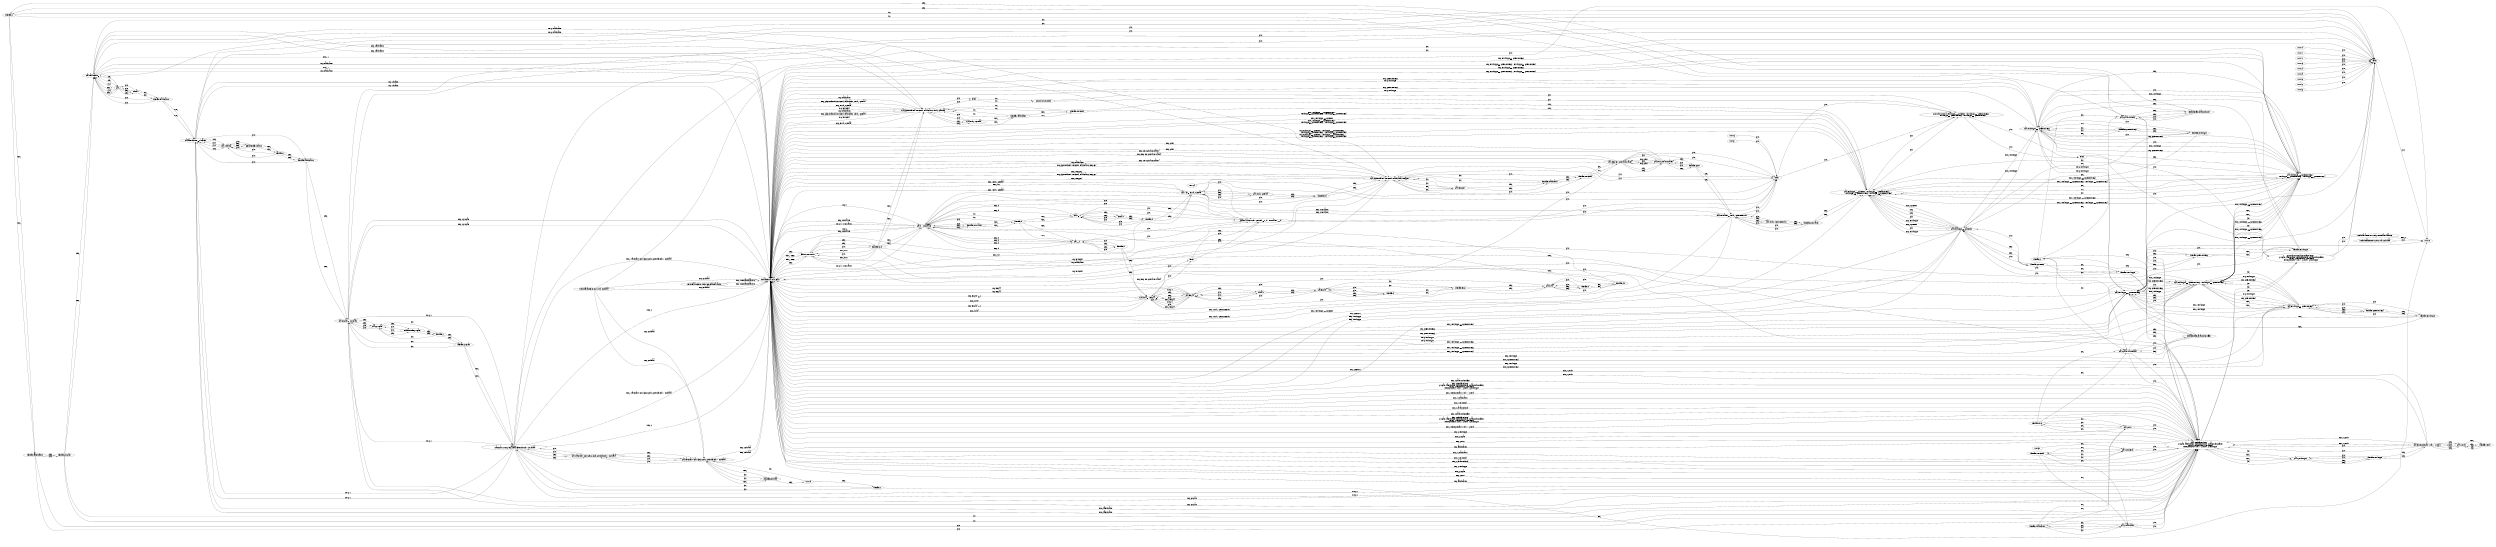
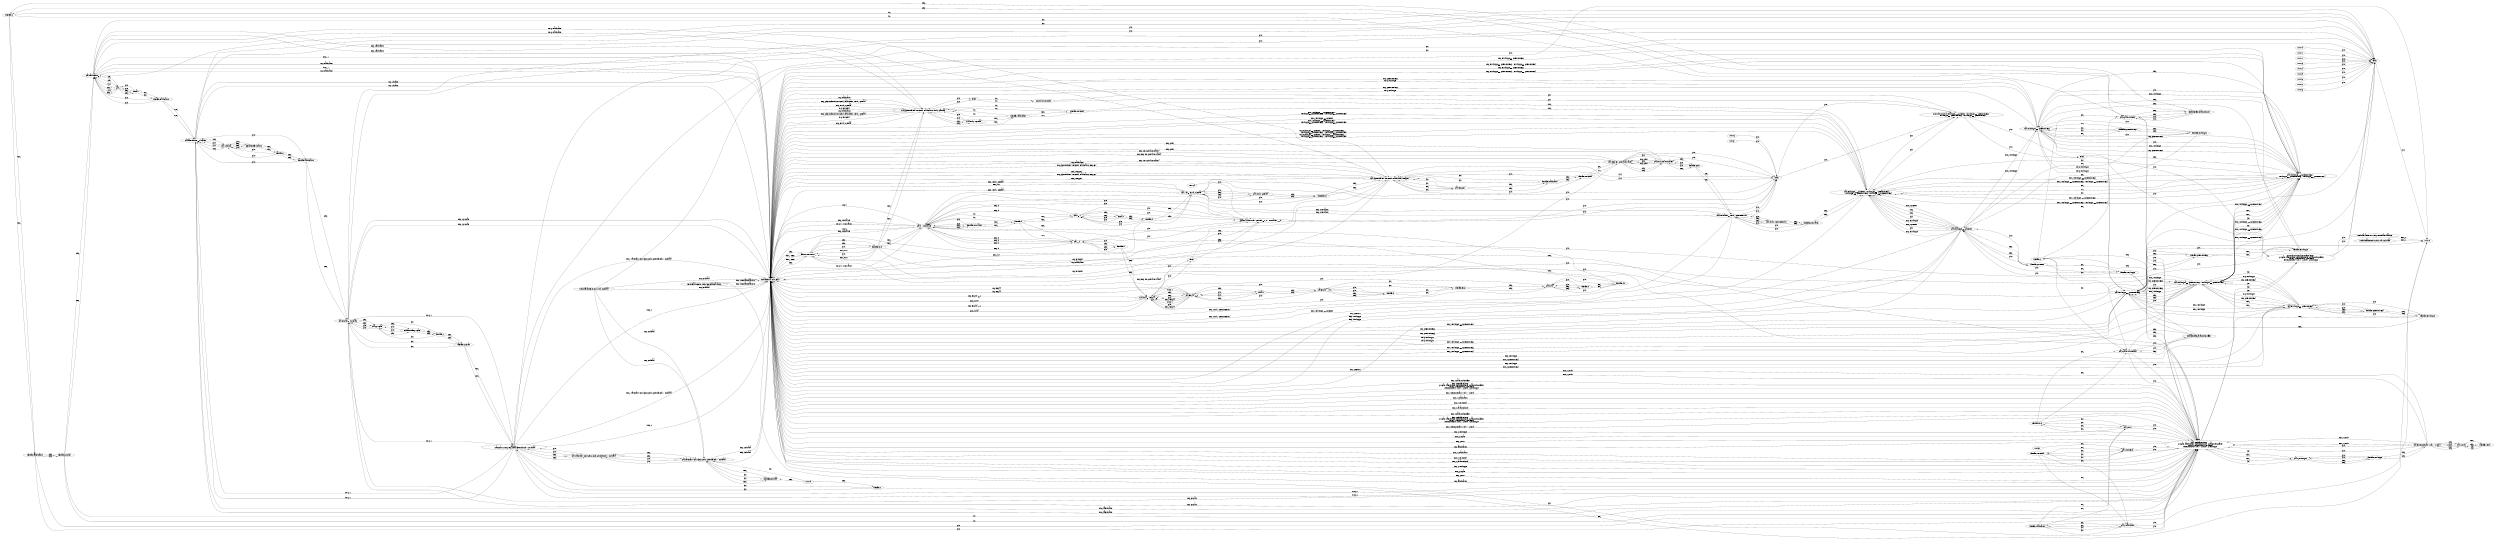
edge "(MethodParameterOut,const void* cmd_data)" -> "1000100": label "AST: " -> "DDG: 0"
edge "(Identifier,cmd_data)" -> "1000109": reversed
edge "(MethodParameterIn,uint32 immediate_data_size)" -> "1000100": added, label "AST:"
